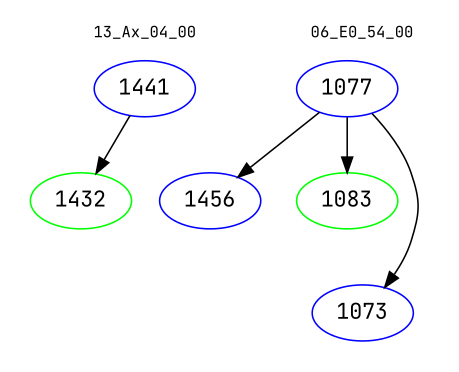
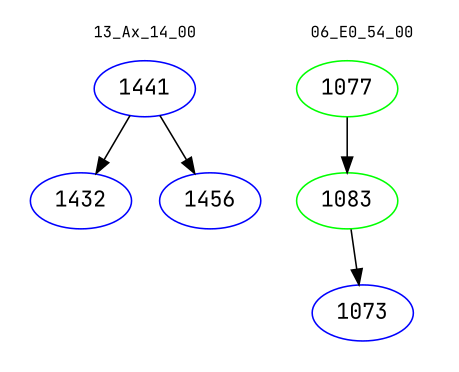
cluster "13_Ax_04_00": label "13_Ax_04_00" -> "13_Ax_14_00"
node "1077": color blue -> green
edge "1077" -> "1456": now "1441" -> "1456"
edge "1077" -> "1073": now "1083" -> "1073"
node "1432": color green -> blue
